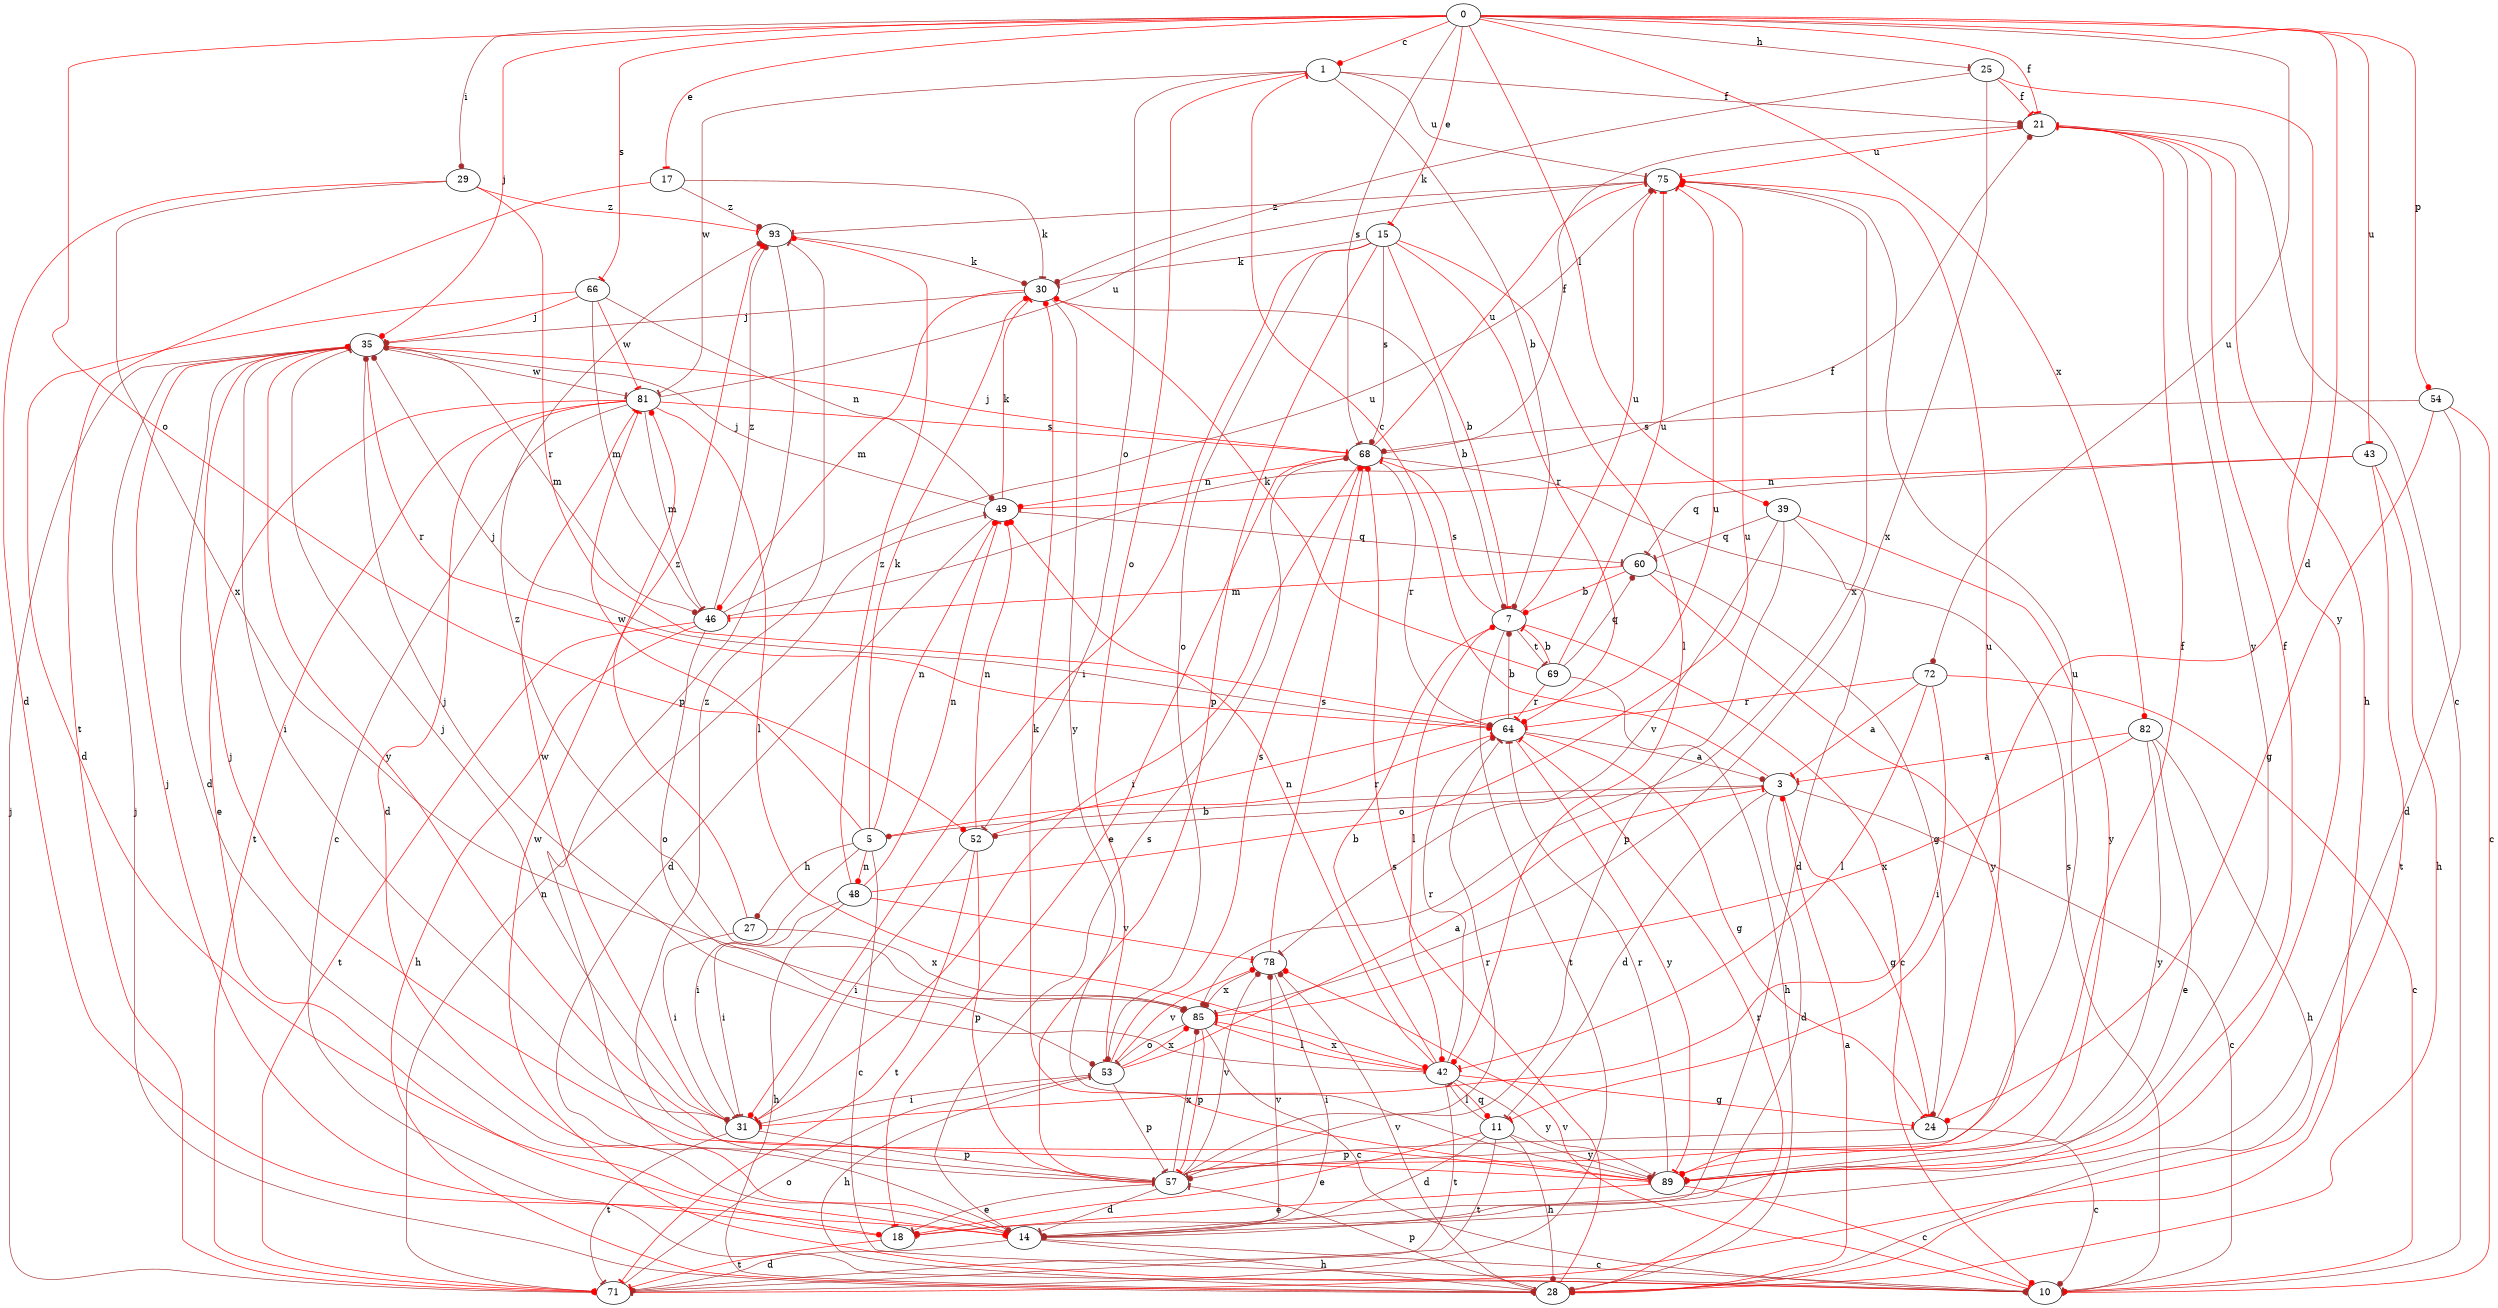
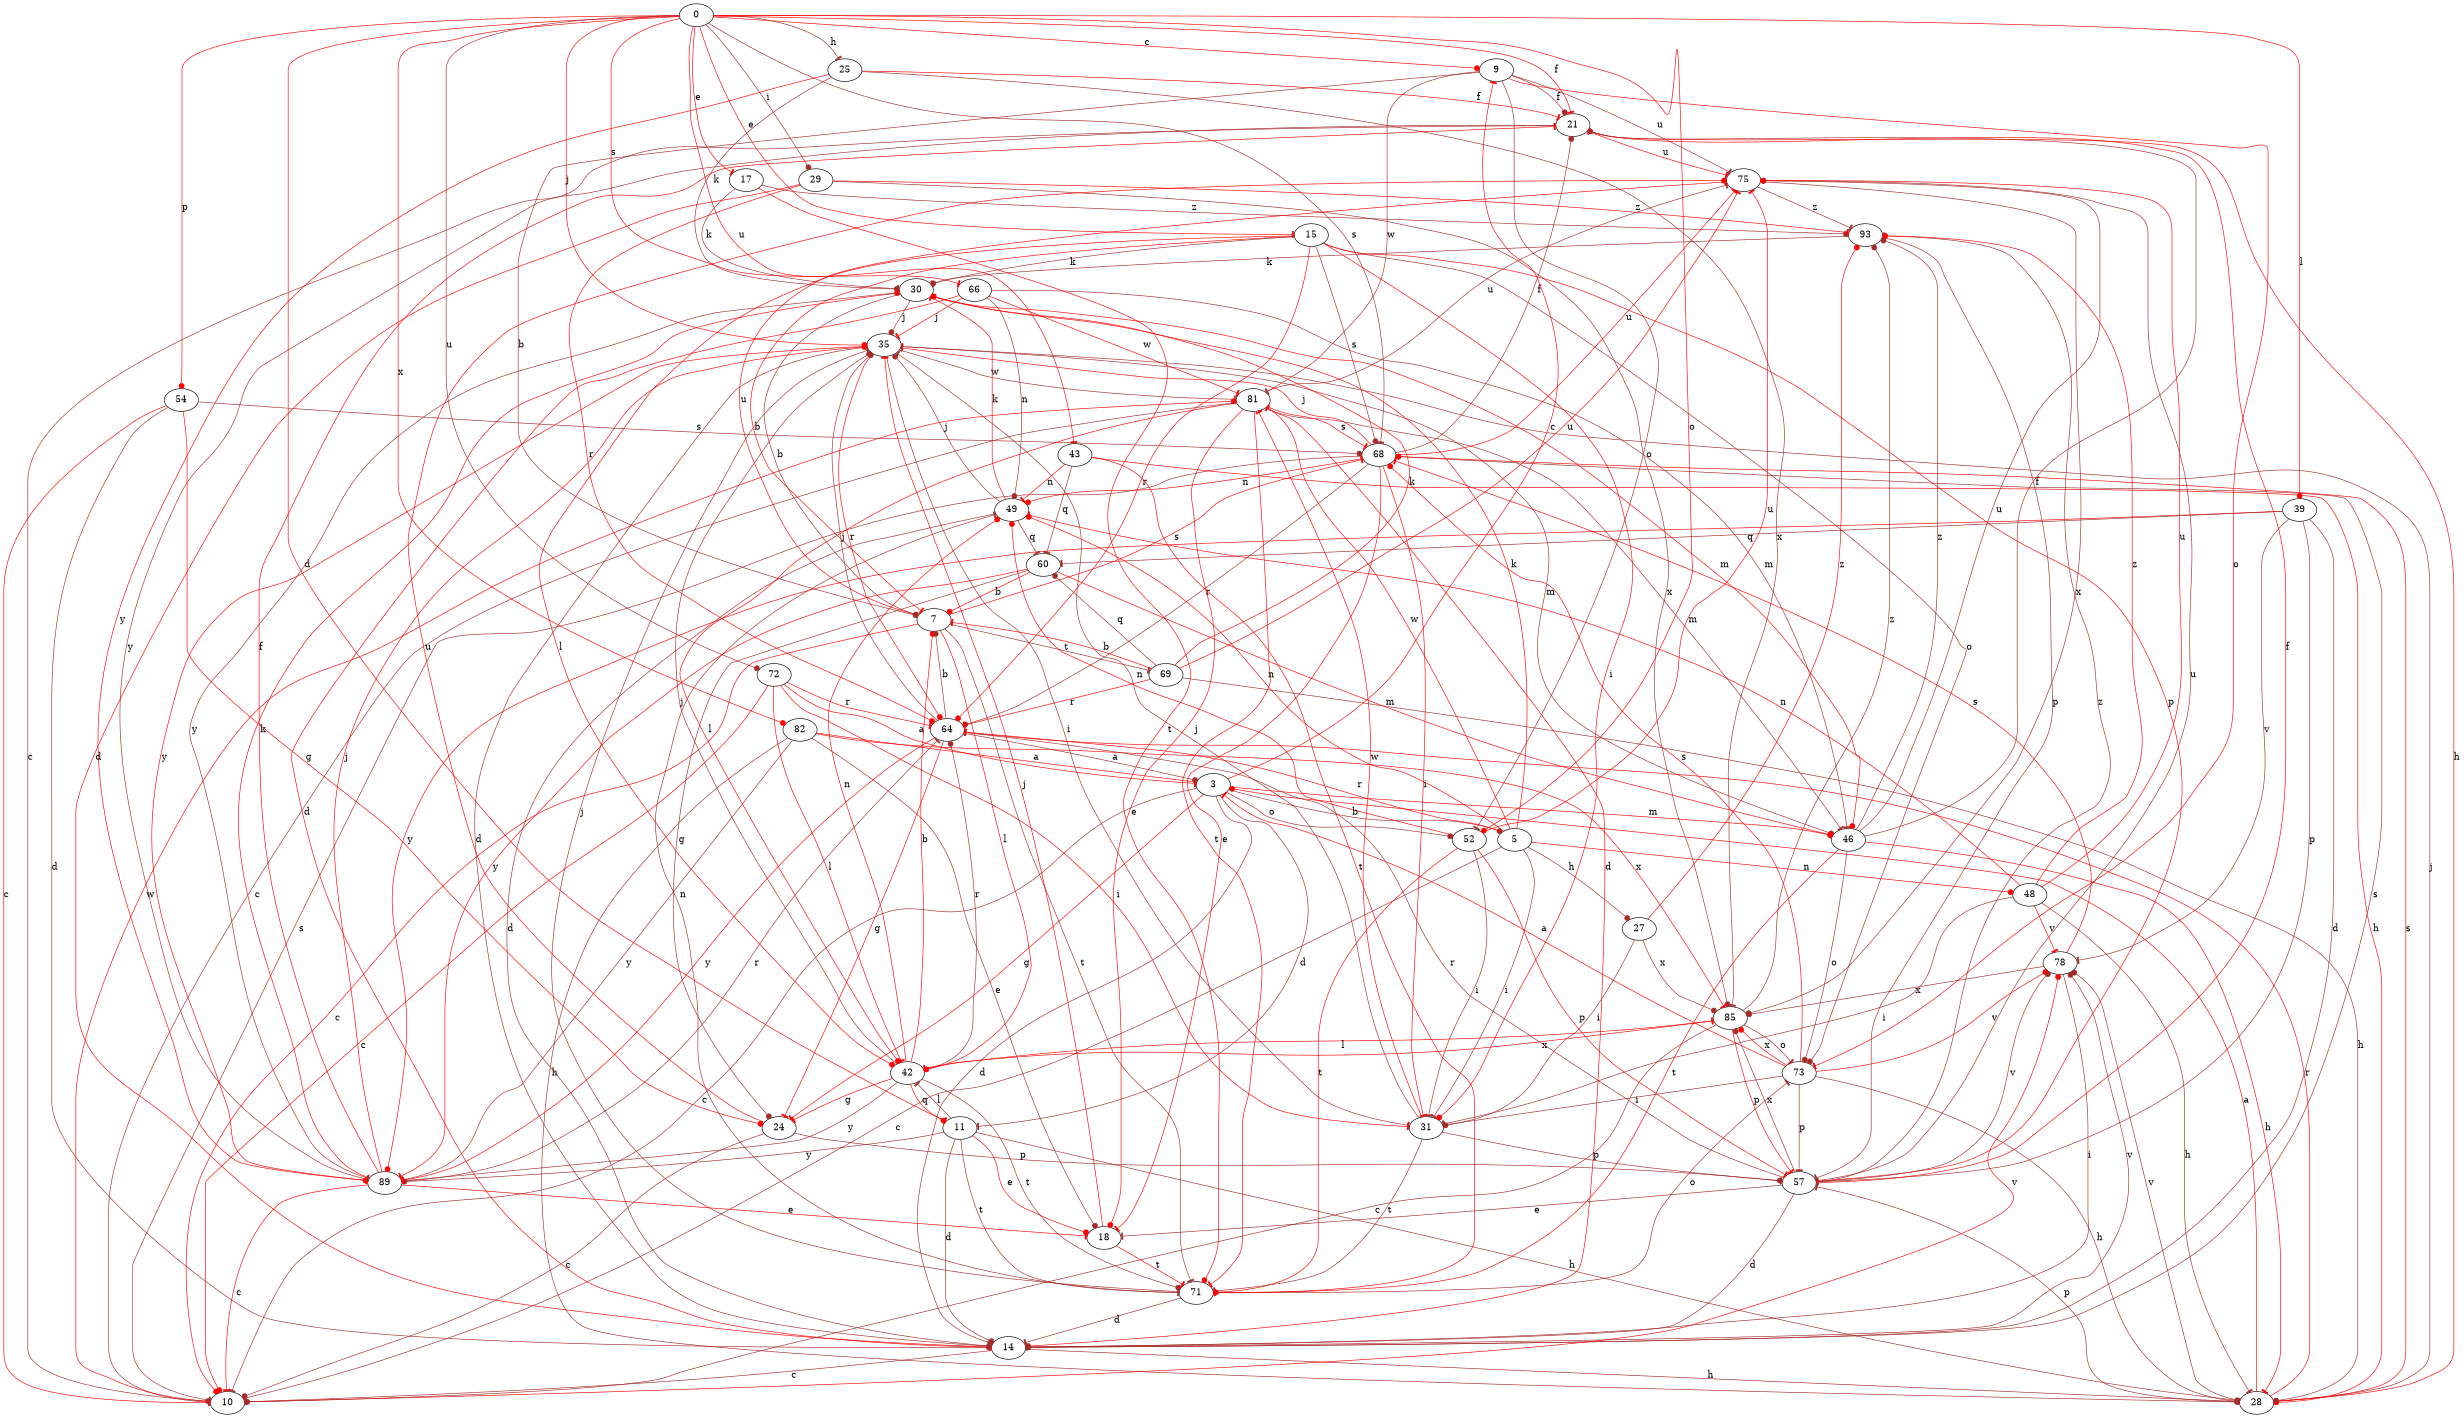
node "1": label "1" -> "9"
edge "3" -> "46": added, label "m"
node "53": label "53" -> "73"
edge "14" -> "71": reversed
